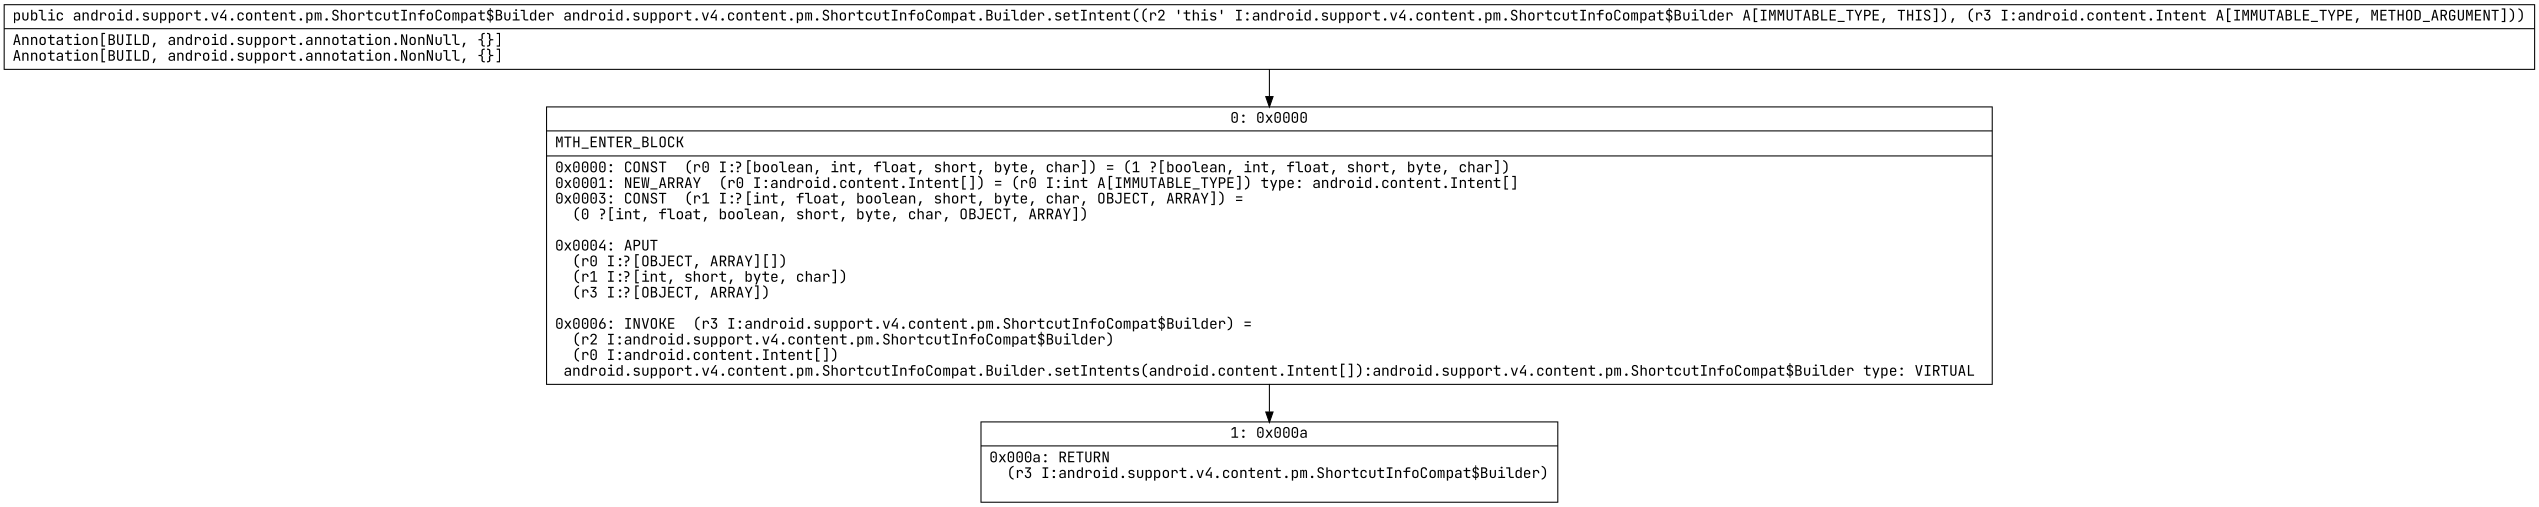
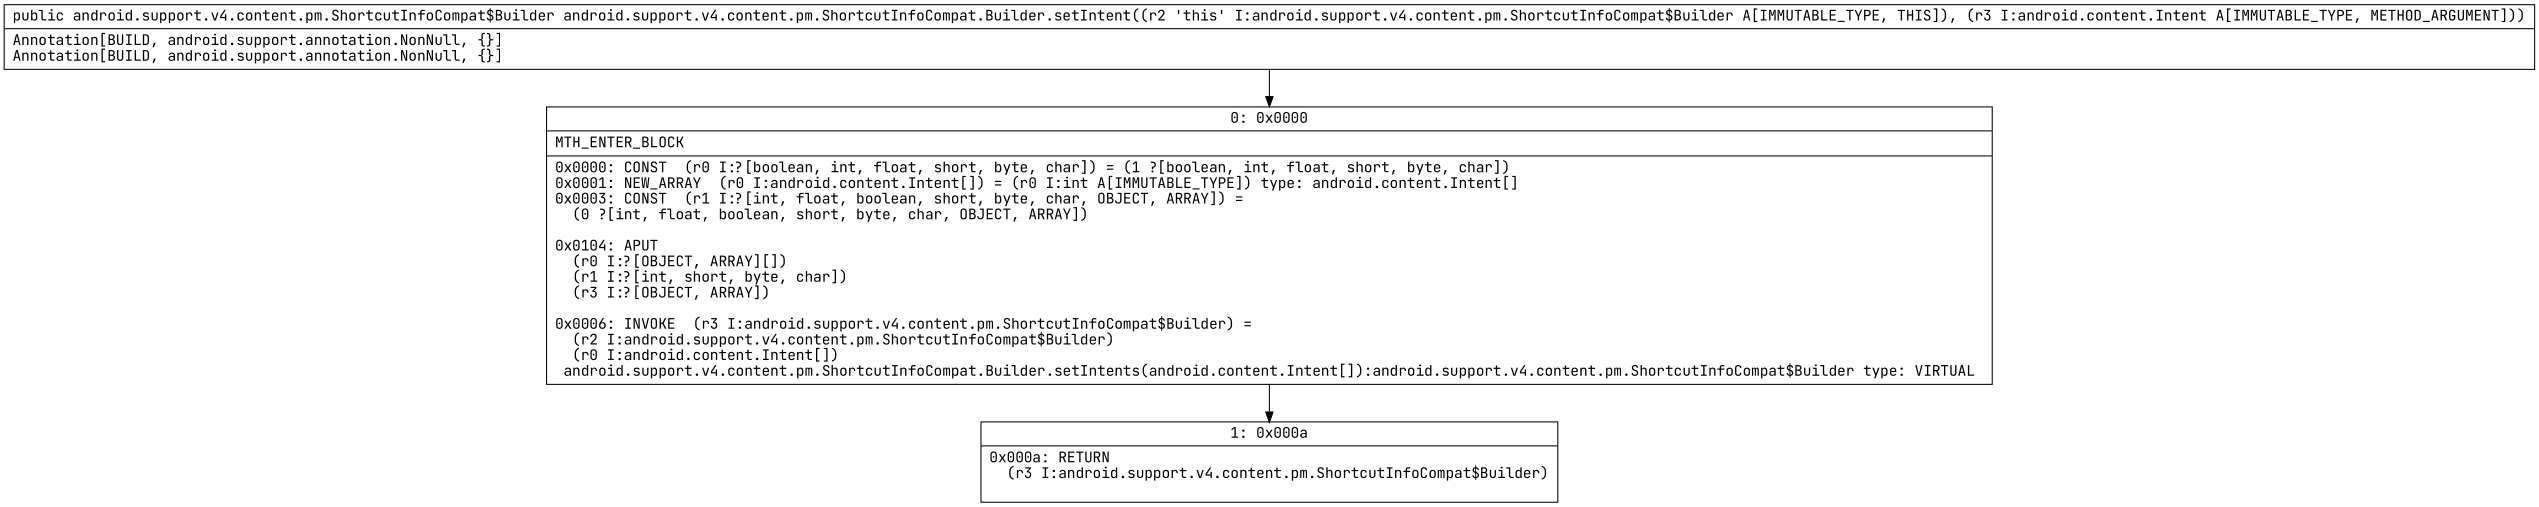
node "0: 0x0000": text "0x0004: APUT" -> "0x0104: APUT"
